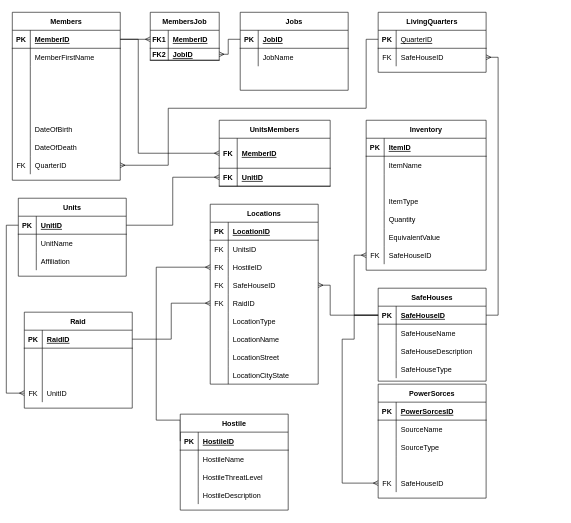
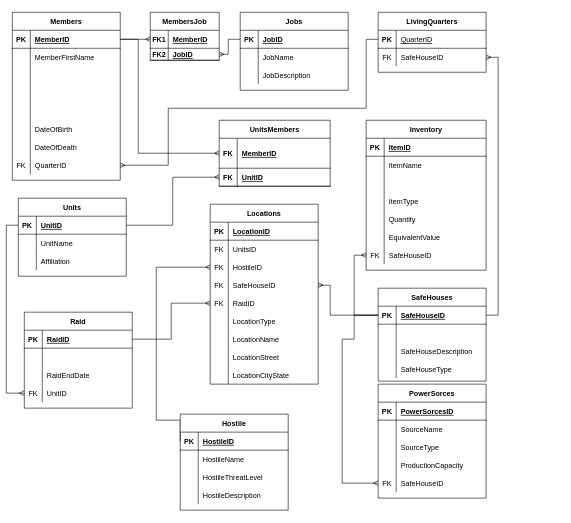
node "JobDescription": added
node "SafeHouseName": removed
node "RaidEndDate": added
node "ProductionCapacity": added
